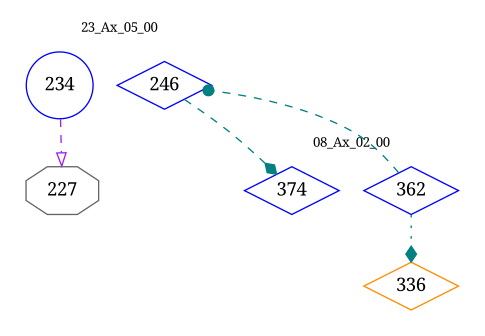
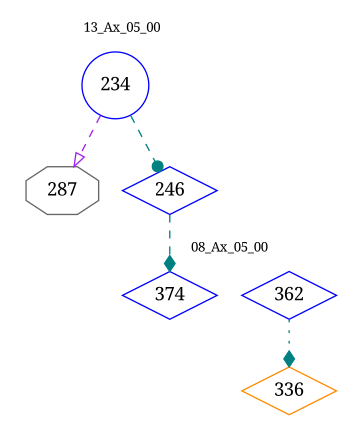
cluster "23_Ax_05_00": label "23_Ax_05_00" -> "13_Ax_05_00"
edge "362" -> "246": now "234" -> "246"
cluster "08_Ax_02_00": label "08_Ax_02_00" -> "08_Ax_05_00"
node "227": label "227" -> "287"
